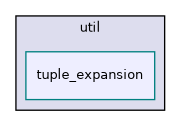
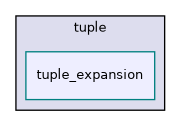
cluster "util": label "util" -> "tuple"
